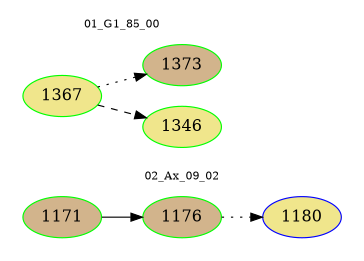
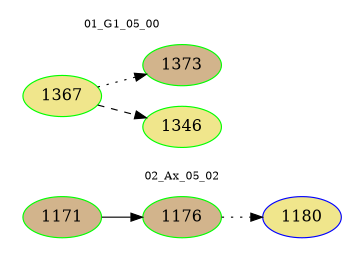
cluster "01_G1_85_00": label "01_G1_85_00" -> "01_G1_05_00"
cluster "02_Ax_09_02": label "02_Ax_09_02" -> "02_Ax_05_02"
